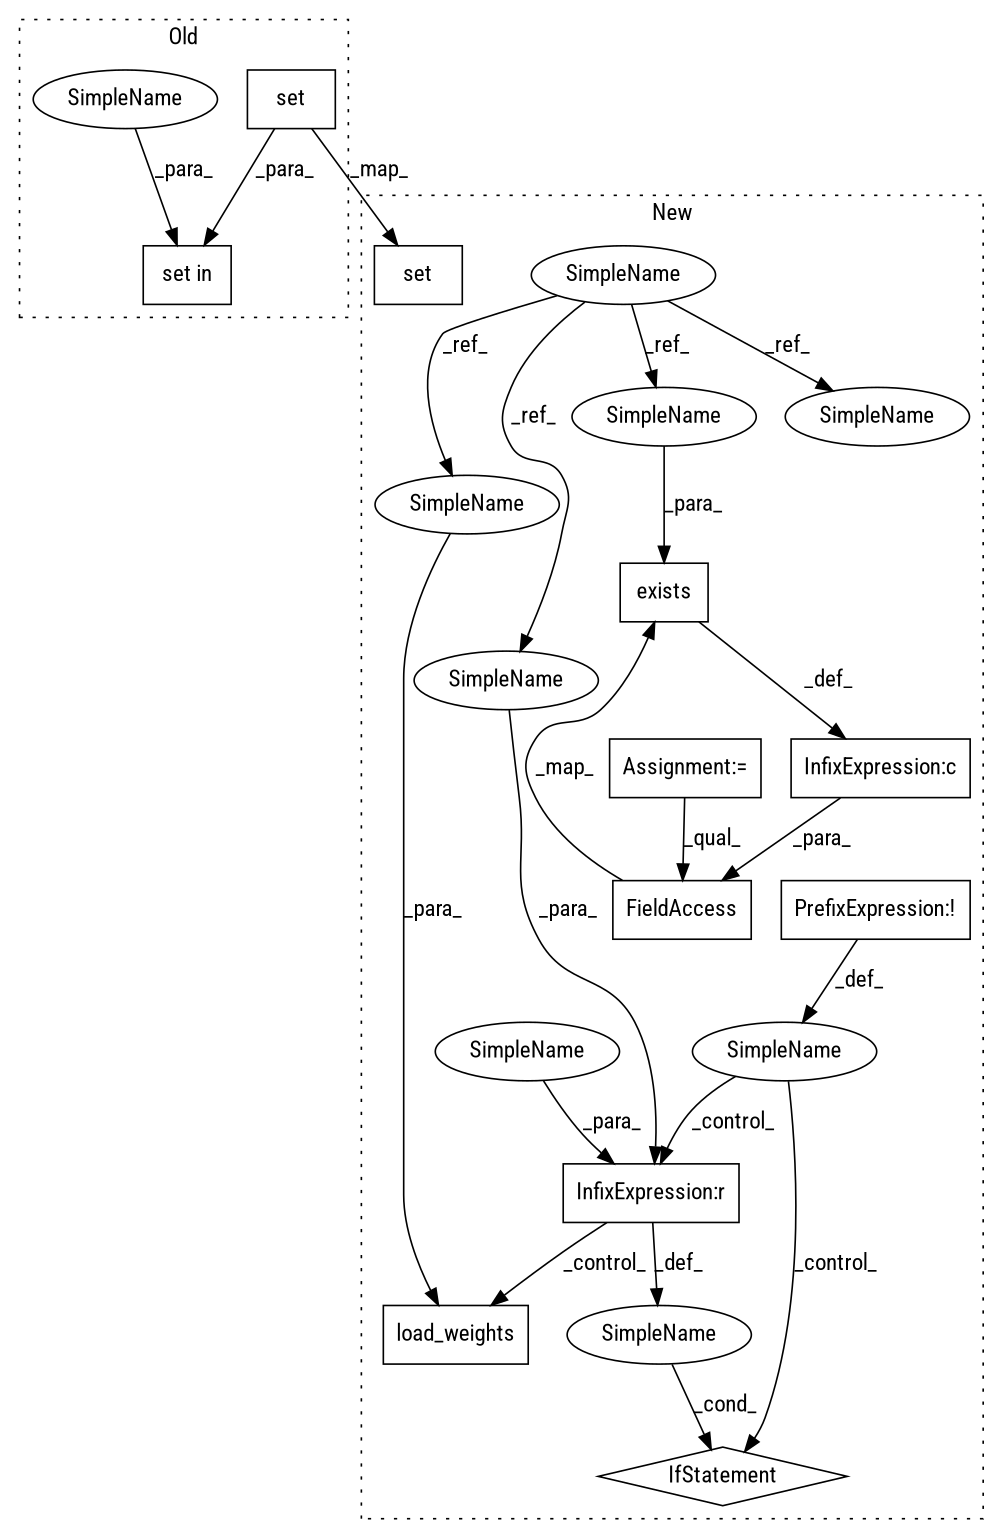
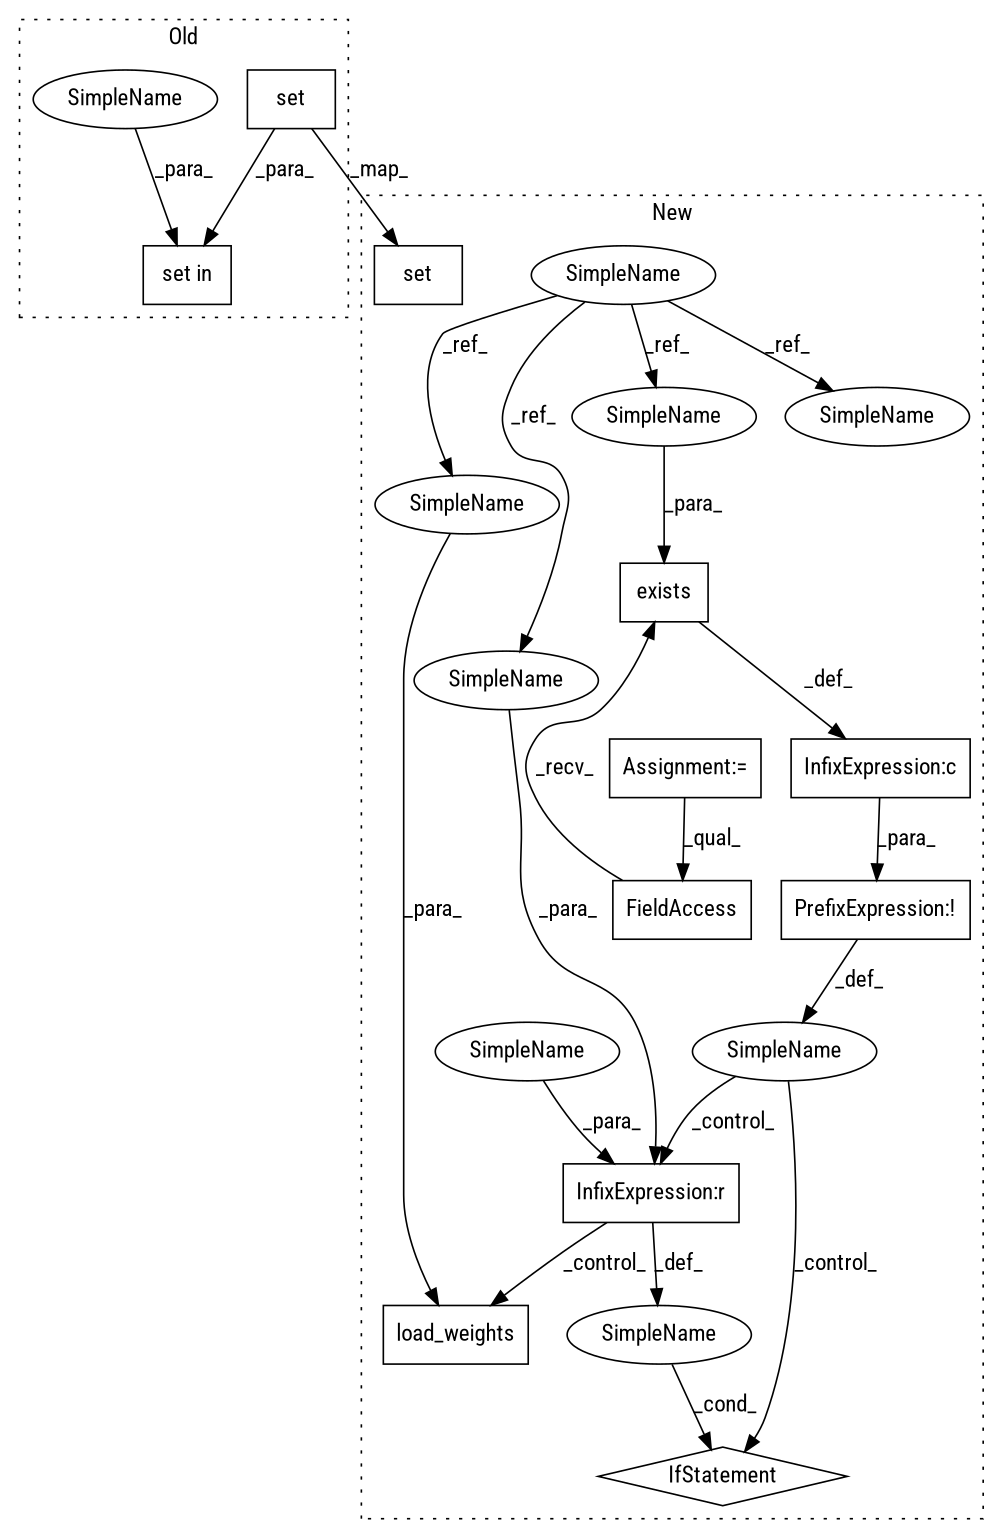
edge "FieldAccess" -> "exists": label "_map_" -> "_recv_"
edge "InfixExpression:c" -> "FieldAccess": now "InfixExpression:c" -> "PrefixExpression:!"
